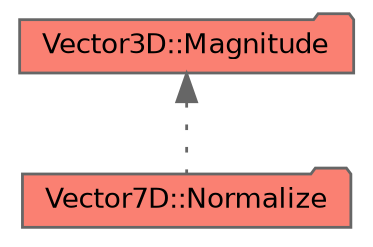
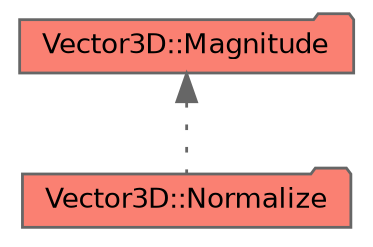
node "Vector7D::Normalize": label "Vector7D::Normalize" -> "Vector3D::Normalize"
